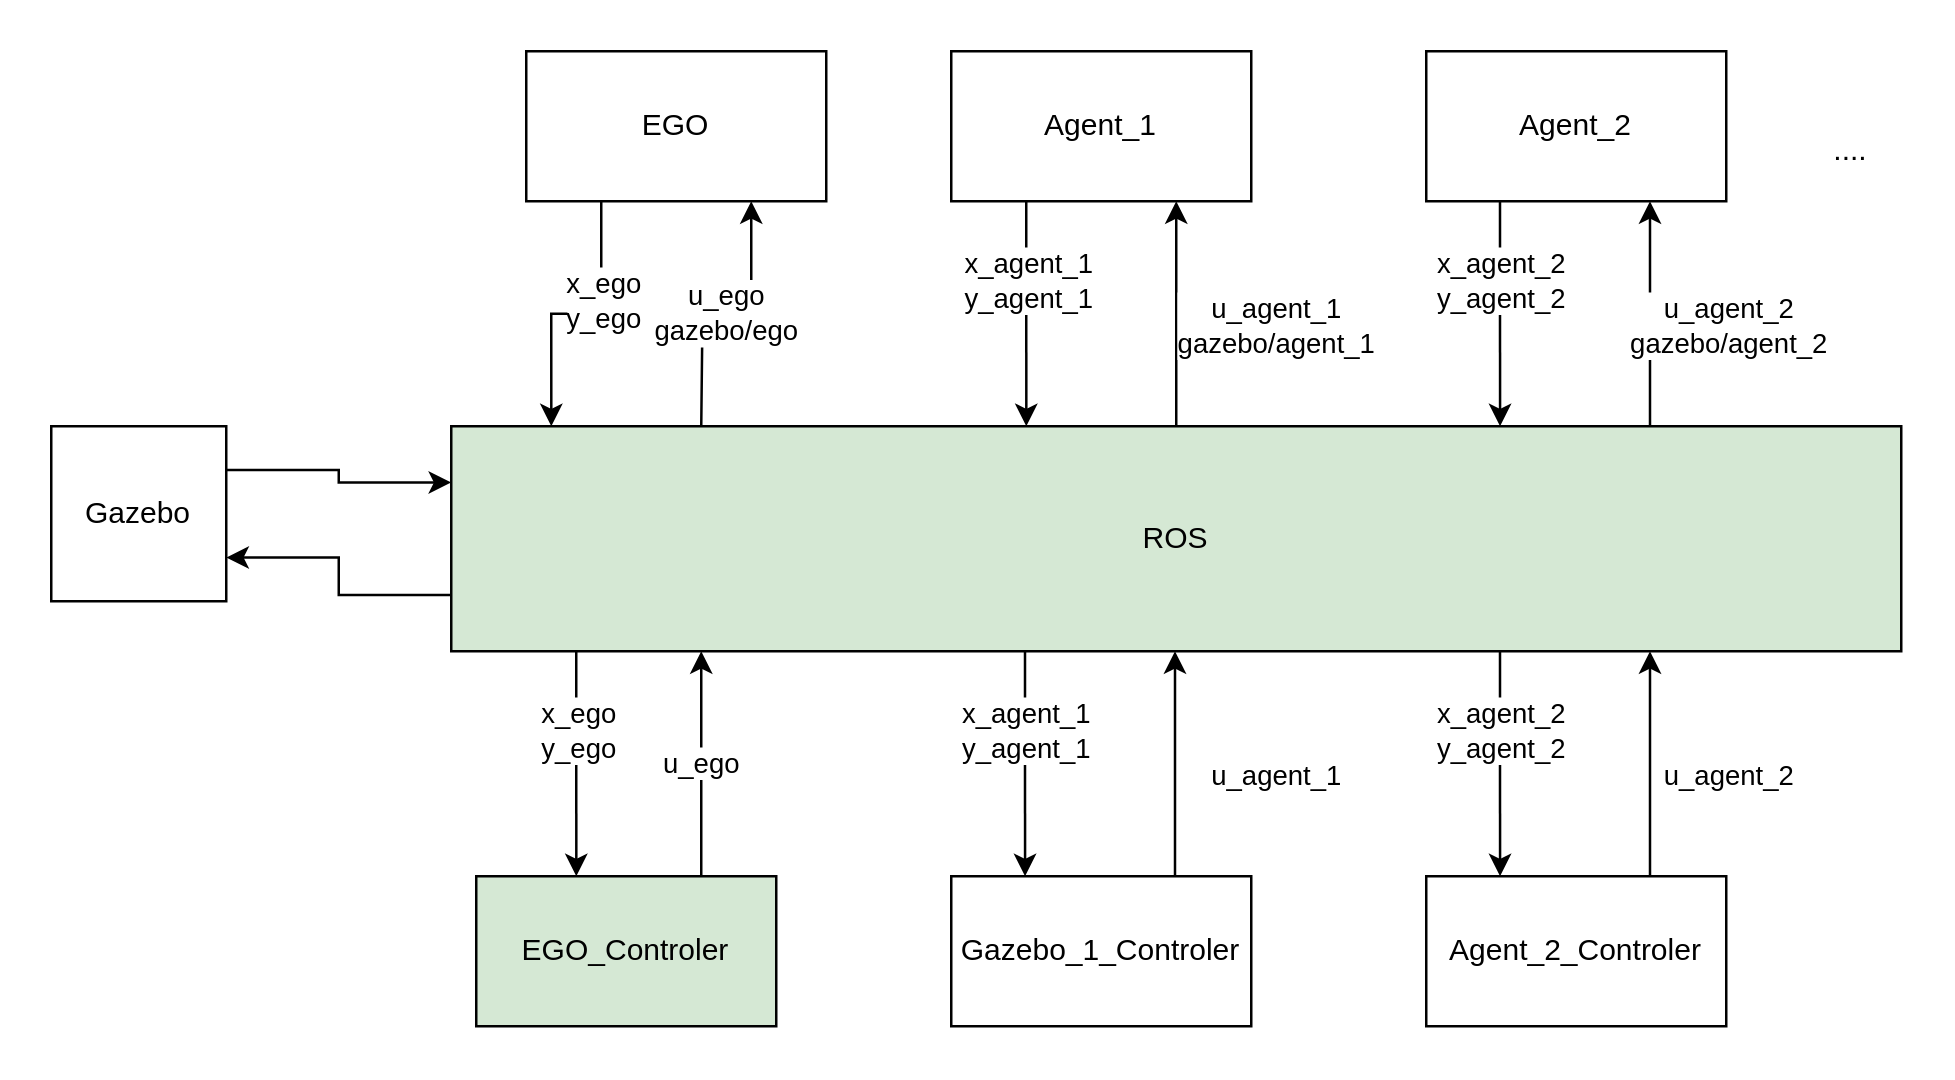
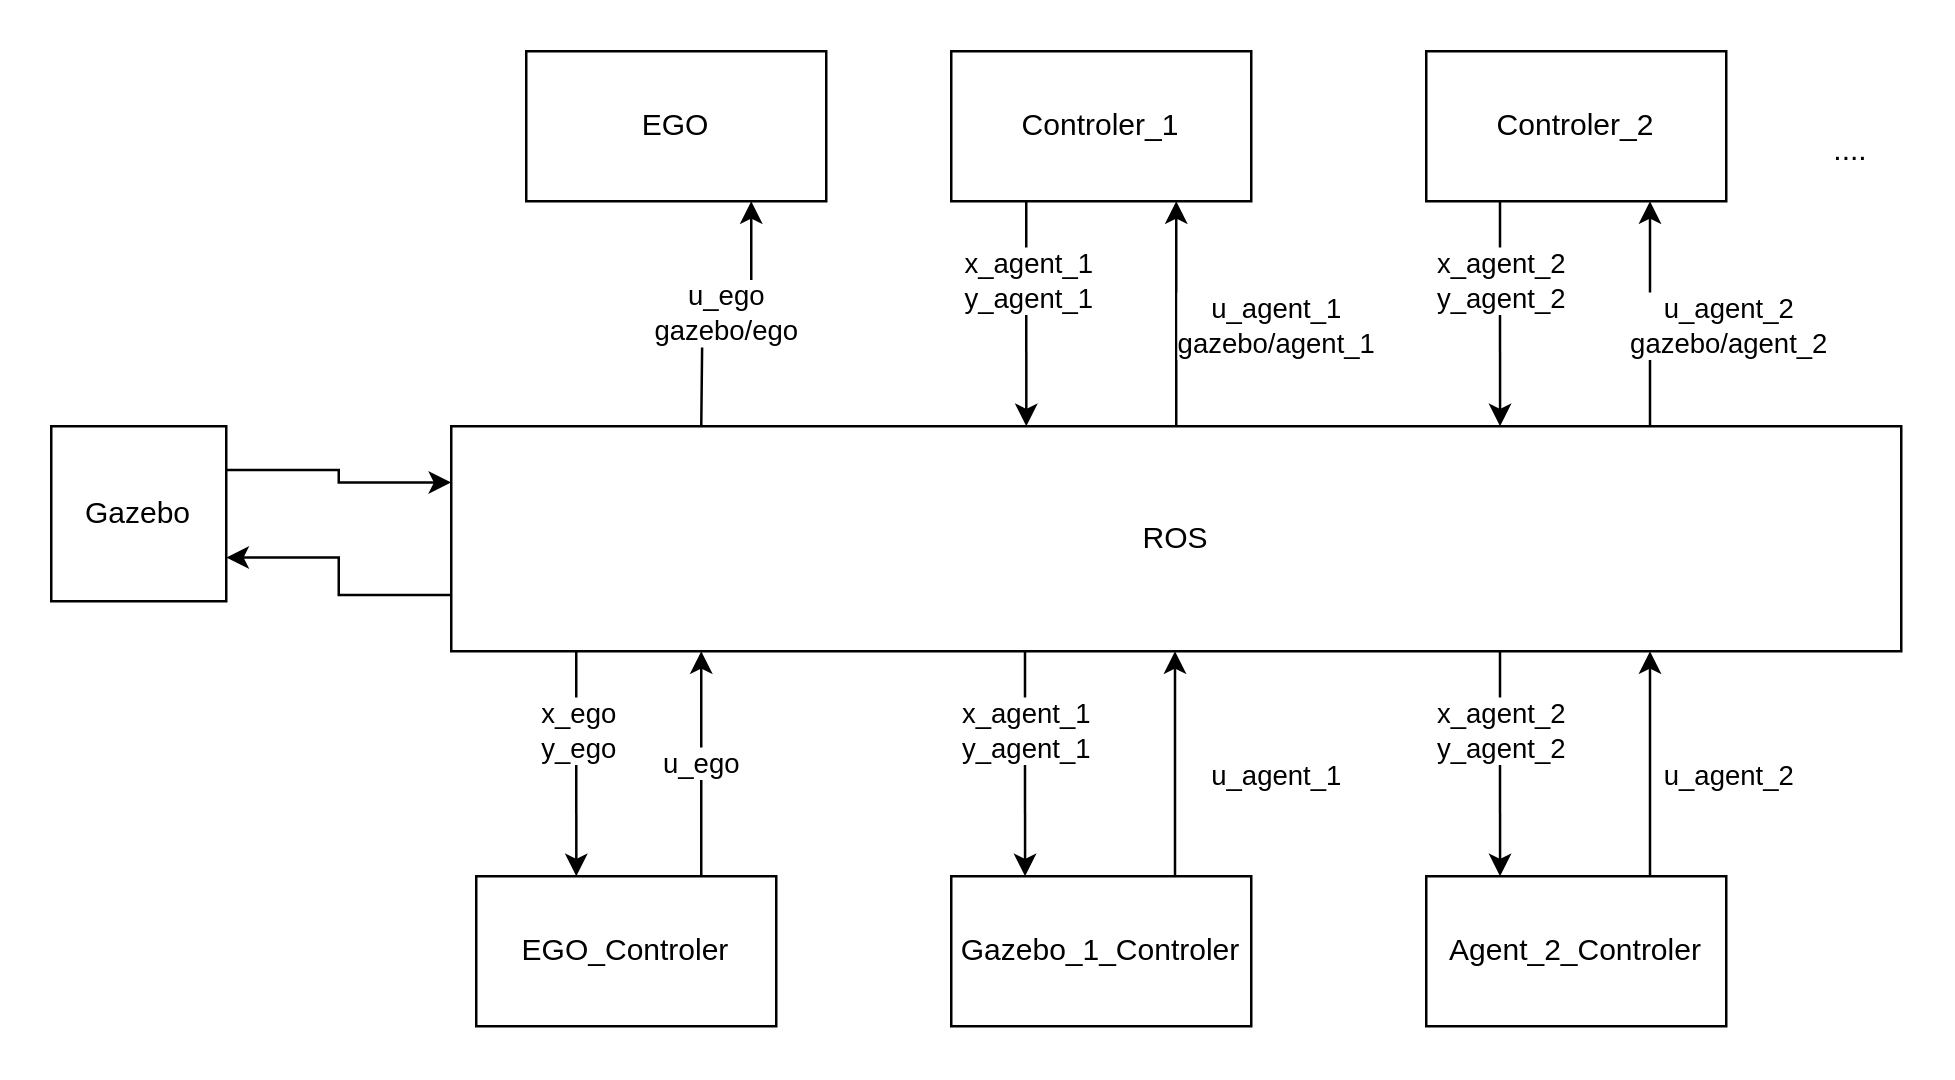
node "Agent_1": label "Agent_1" -> "Controler_1"
node "Agent_2": label "Agent_2" -> "Controler_2"
edge "EGO" -> "ROS": removed, label "x_ego y_ego"
node "ROS": fillcolor #d5e8d4 -> #ffffff
node "EGO_Controler": fillcolor #d5e8d4 -> #ffffff
